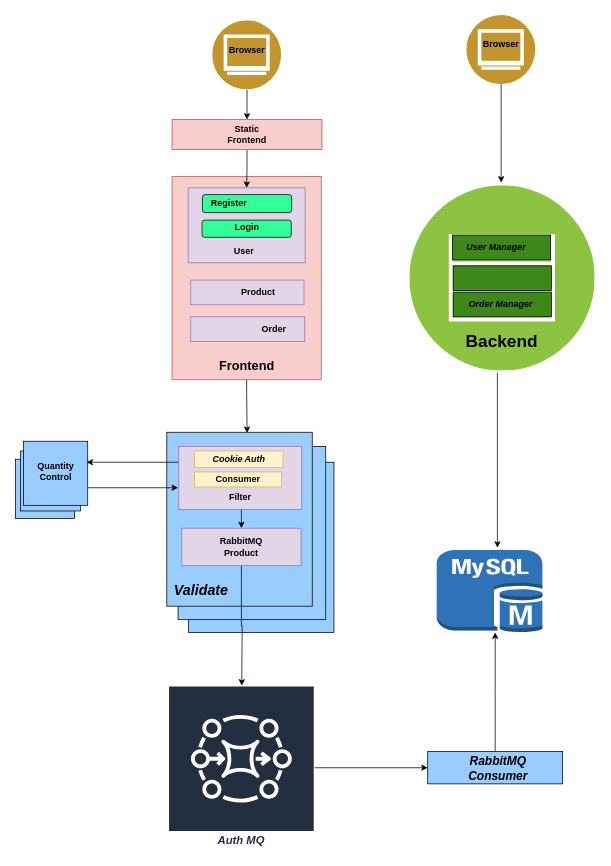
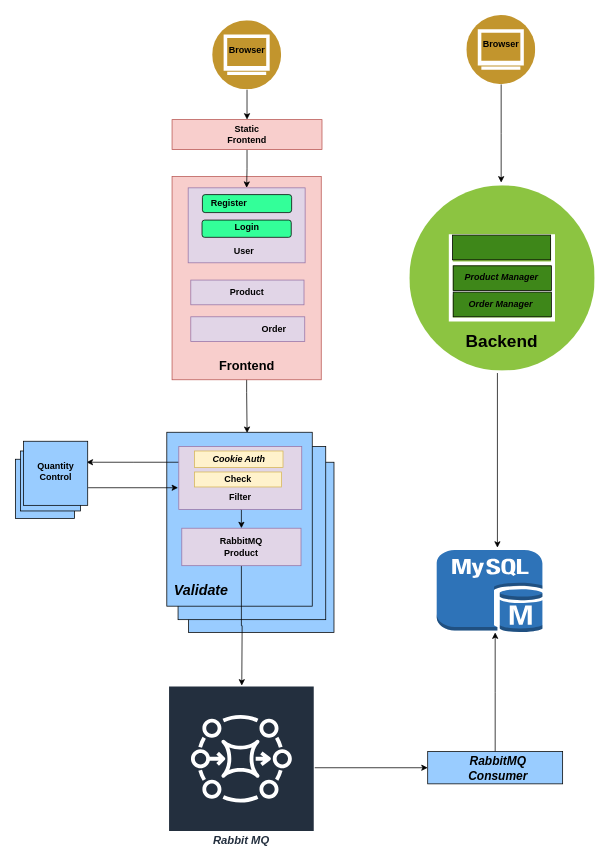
node "User Manager": removed
node "Product Manager": added
node "Product": moved (258, 293) -> (247, 293)
node "Consumer": label "Consumer" -> "Check"
node "Auth MQ": label "Auth MQ" -> "Rabbit MQ"
